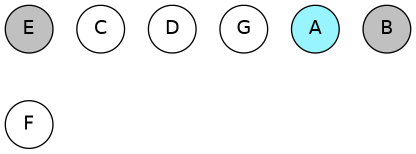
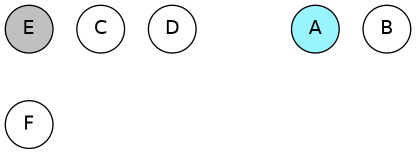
node "G": removed
node "B": fillcolor gray -> white
